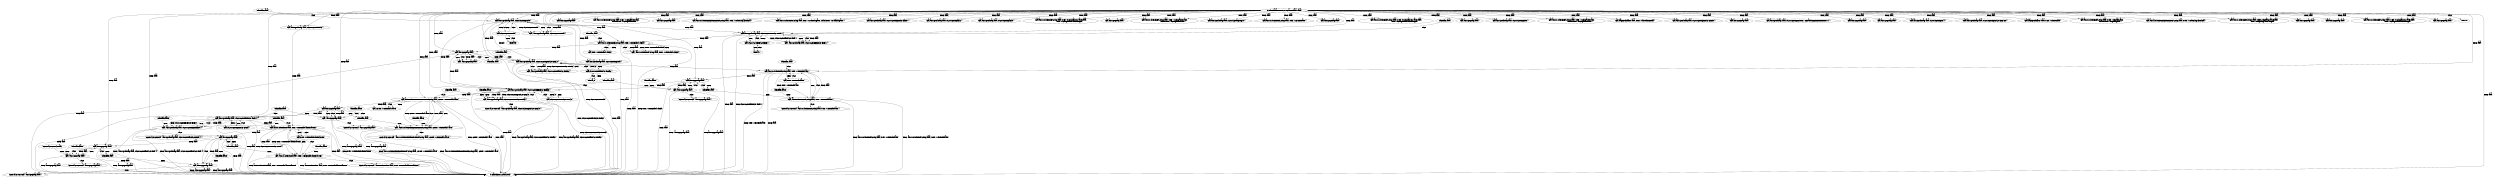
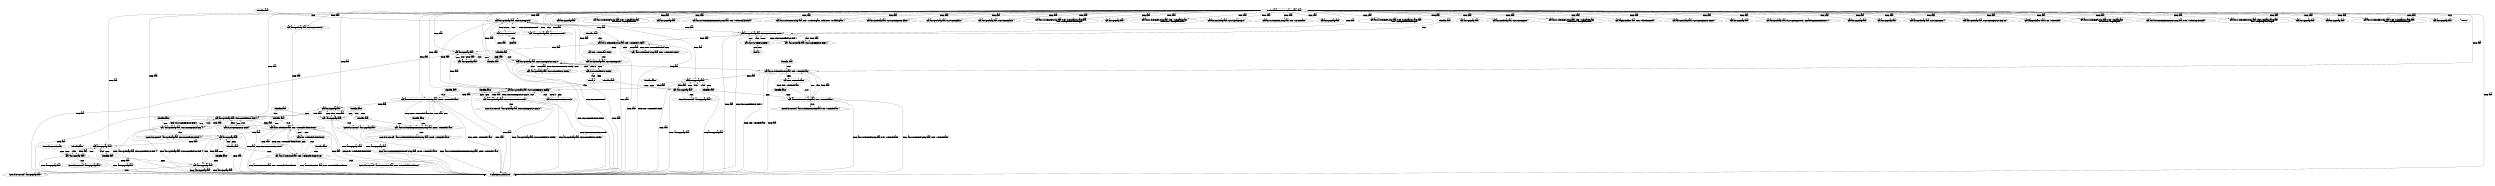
edge "(Call,!asn1_push_tag(data, ASN1_CONTEXT_SIMPLE(1)))" -> "(Call,asn1_push_tag(data, ASN1_CONTEXT_SIMPLE(1)))": removed, label "CFG:"
edge "(Call,ASN1_CONTEXT(9))" -> "(Literal,9)": removed, label "CFG:"
edge "(Call,asn1_push_tag(data, ASN1_CONTEXT(9)))" -> "(Call,asn1_push_tag(data, ASN1_CONTEXT_SIMPLE(2)))": label "DDG: 9" -> "DDG: data"
edge "(Call,tree->u.extended.rule_id)" -> "(Call,asn1_write_LDAPString(data, tree->u.extended.rule_id))": now "(Call,tree->u.extended.rule_id)" -> "(Call,asn1_push_tag(data, ASN1_CONTEXT(5)))"
edge "(Call,tree->u.extended.attr)" -> "(Call,asn1_write_LDAPString(data, tree->u.extended.attr))": now "(Call,tree->u.extended.attr)" -> "(Call,!asn1_write_LDAPString(data, tree->u.extended.attr))"
node "(Call,&tree->u.extended.value)": removed
node "(Call,!asn1_push_tag(data, ASN1_CONTEXT_LDB(4)))": label "(Call,!asn1_push_tag(data, ASN1_CONTEXT_LDB(4)))" -> "(Call,!asn1_push_tag(data, ASN1_CONTEXT_SIMPLE(4)))"
